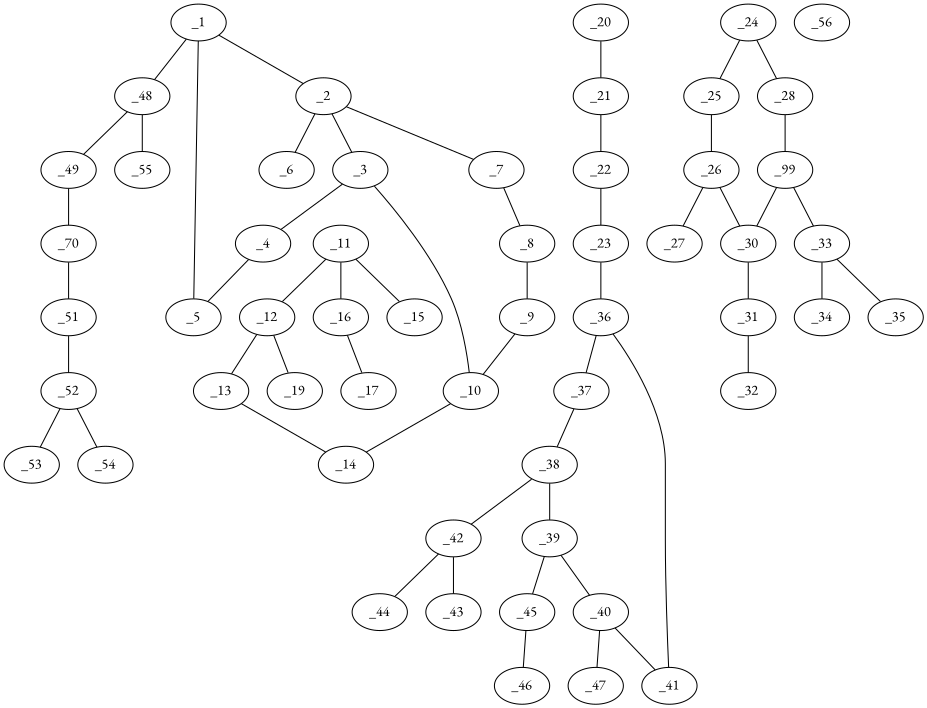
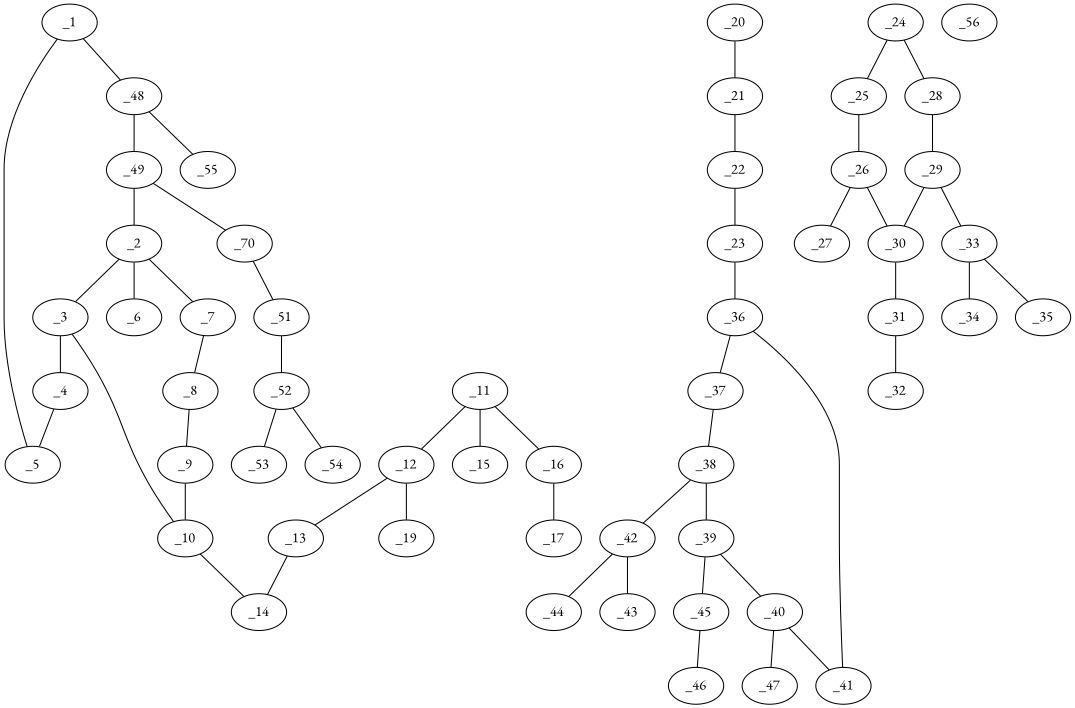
edge "_1" -- "_2": now "_49" -- "_2"
node "_99": label "_99" -> "_29"
